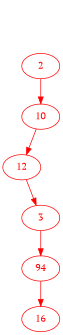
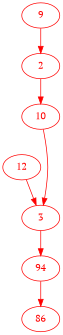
node "9": added
edge "10" -> "12": now "10" -> "3"
node "16": label "16" -> "86"
